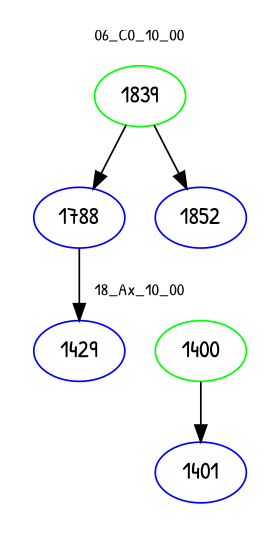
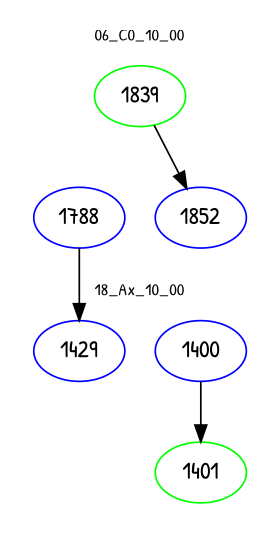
edge "1839" -> "1788": removed
node "1400": color green -> blue
node "1401": color blue -> green
